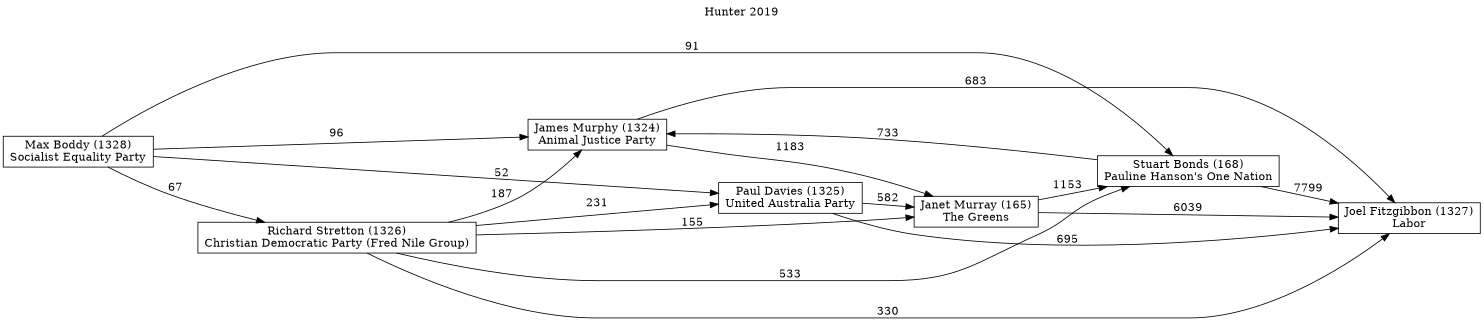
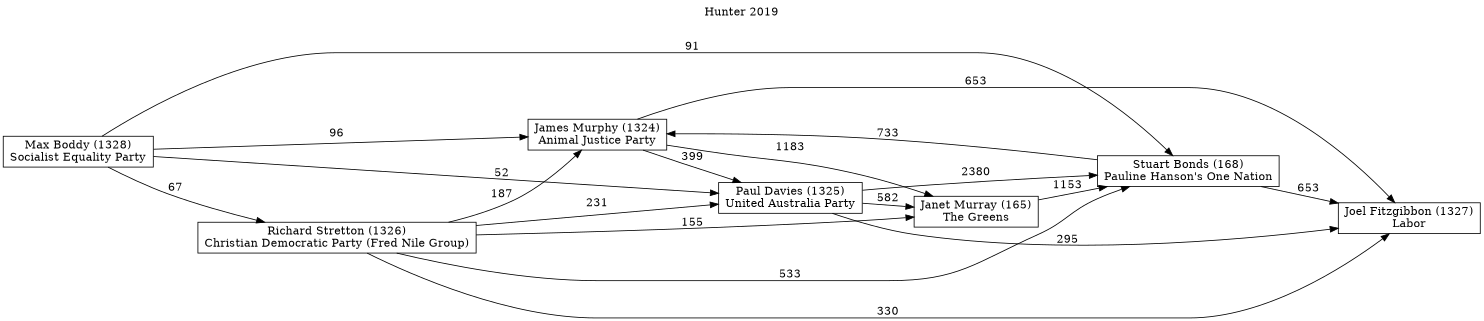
edge "James Murphy (1324) Animal Justice Party" -> "Joel Fitzgibbon (1327) Labor": label "683" -> "653"
edge "James Murphy (1324) Animal Justice Party" -> "Paul Davies (1325) United Australia Party": added, label "399"
edge "Paul Davies (1325) United Australia Party" -> "Stuart Bonds (168) Pauline Hanson's One Nation": added, label "2380"
edge "Stuart Bonds (168) Pauline Hanson's One Nation" -> "Joel Fitzgibbon (1327) Labor": label "7799" -> "653"
edge "Janet Murray (165) The Greens" -> "Joel Fitzgibbon (1327) Labor": removed, label "6039"
edge "Paul Davies (1325) United Australia Party" -> "Joel Fitzgibbon (1327) Labor": label "695" -> "295"
